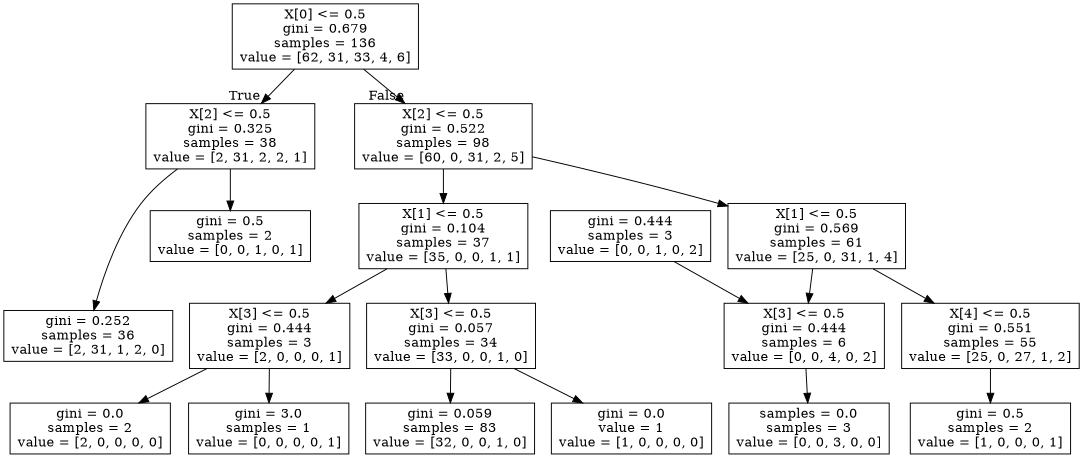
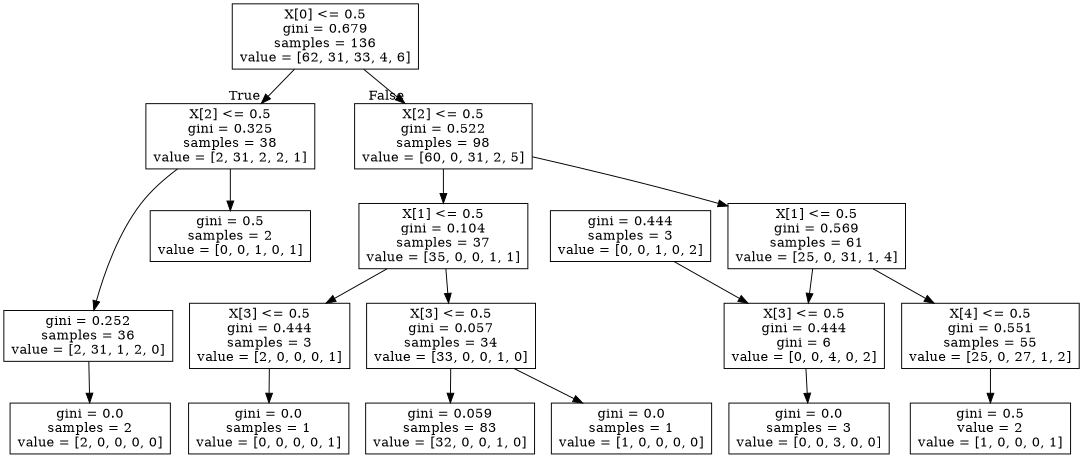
node "X[3] <= 0.5 gini = 0.444 samples = 6 value = [0, 0, 4, 0, 2]": label "X[3] <= 0.5 gini = 0.444 samples = 6 value = [0, 0, 4, 0, 2]" -> "X[3] <= 0.5 gini = 0.444 gini = 6 value = [0, 0, 4, 0, 2]"
edge "X[3] <= 0.5 gini = 0.444 samples = 3 value = [2, 0, 0, 0, 1]" -> "gini = 0.0 samples = 2 value = [2, 0, 0, 0, 0]": now "gini = 0.252 samples = 36 value = [2, 31, 1, 2, 0]" -> "gini = 0.0 samples = 2 value = [2, 0, 0, 0, 0]"
node "gini = 3.0 samples = 1 value = [0, 0, 0, 0, 1]": label "gini = 3.0 samples = 1 value = [0, 0, 0, 0, 1]" -> "gini = 0.0 samples = 1 value = [0, 0, 0, 0, 1]"
node "gini = 0.0 value = 1 value = [1, 0, 0, 0, 0]": label "gini = 0.0 value = 1 value = [1, 0, 0, 0, 0]" -> "gini = 0.0 samples = 1 value = [1, 0, 0, 0, 0]"
node "samples = 0.0 samples = 3 value = [0, 0, 3, 0, 0]": label "samples = 0.0 samples = 3 value = [0, 0, 3, 0, 0]" -> "gini = 0.0 samples = 3 value = [0, 0, 3, 0, 0]"
node "gini = 0.5 samples = 2 value = [1, 0, 0, 0, 1]": label "gini = 0.5 samples = 2 value = [1, 0, 0, 0, 1]" -> "gini = 0.5 value = 2 value = [1, 0, 0, 0, 1]"
